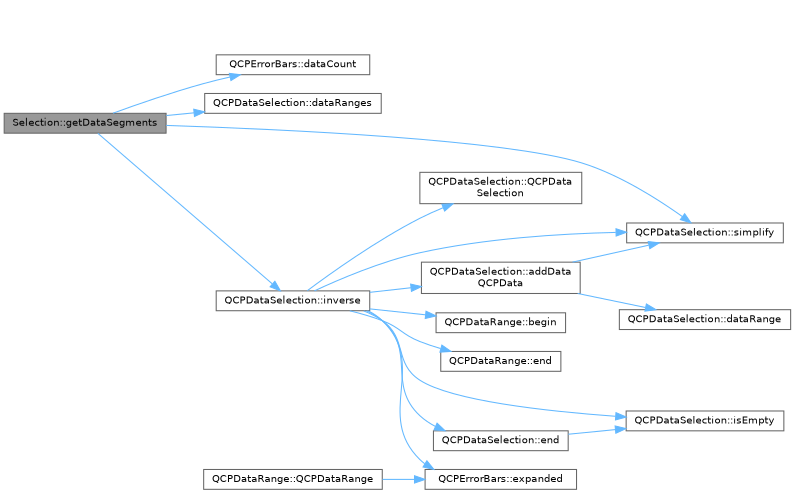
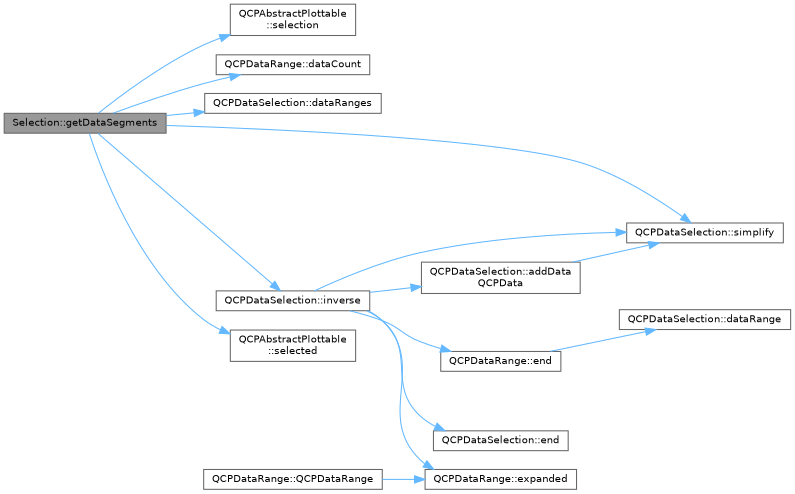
node "QCPAbstractPlottable ::selection": added
node "QCPErrorBars::dataCount": label "QCPErrorBars::dataCount" -> "QCPDataRange::dataCount"
node "QCPDataSelection::QCPData Selection": removed
edge "QCPDataSelection::addData QCPData" -> "QCPDataSelection::dataRange": now "QCPDataRange::end" -> "QCPDataSelection::dataRange"
node "QCPDataRange::begin": removed
node "QCPAbstractPlottable ::selected": added
node "QCPDataSelection::isEmpty": removed
node "QCPErrorBars::expanded": label "QCPErrorBars::expanded" -> "QCPDataRange::expanded"
